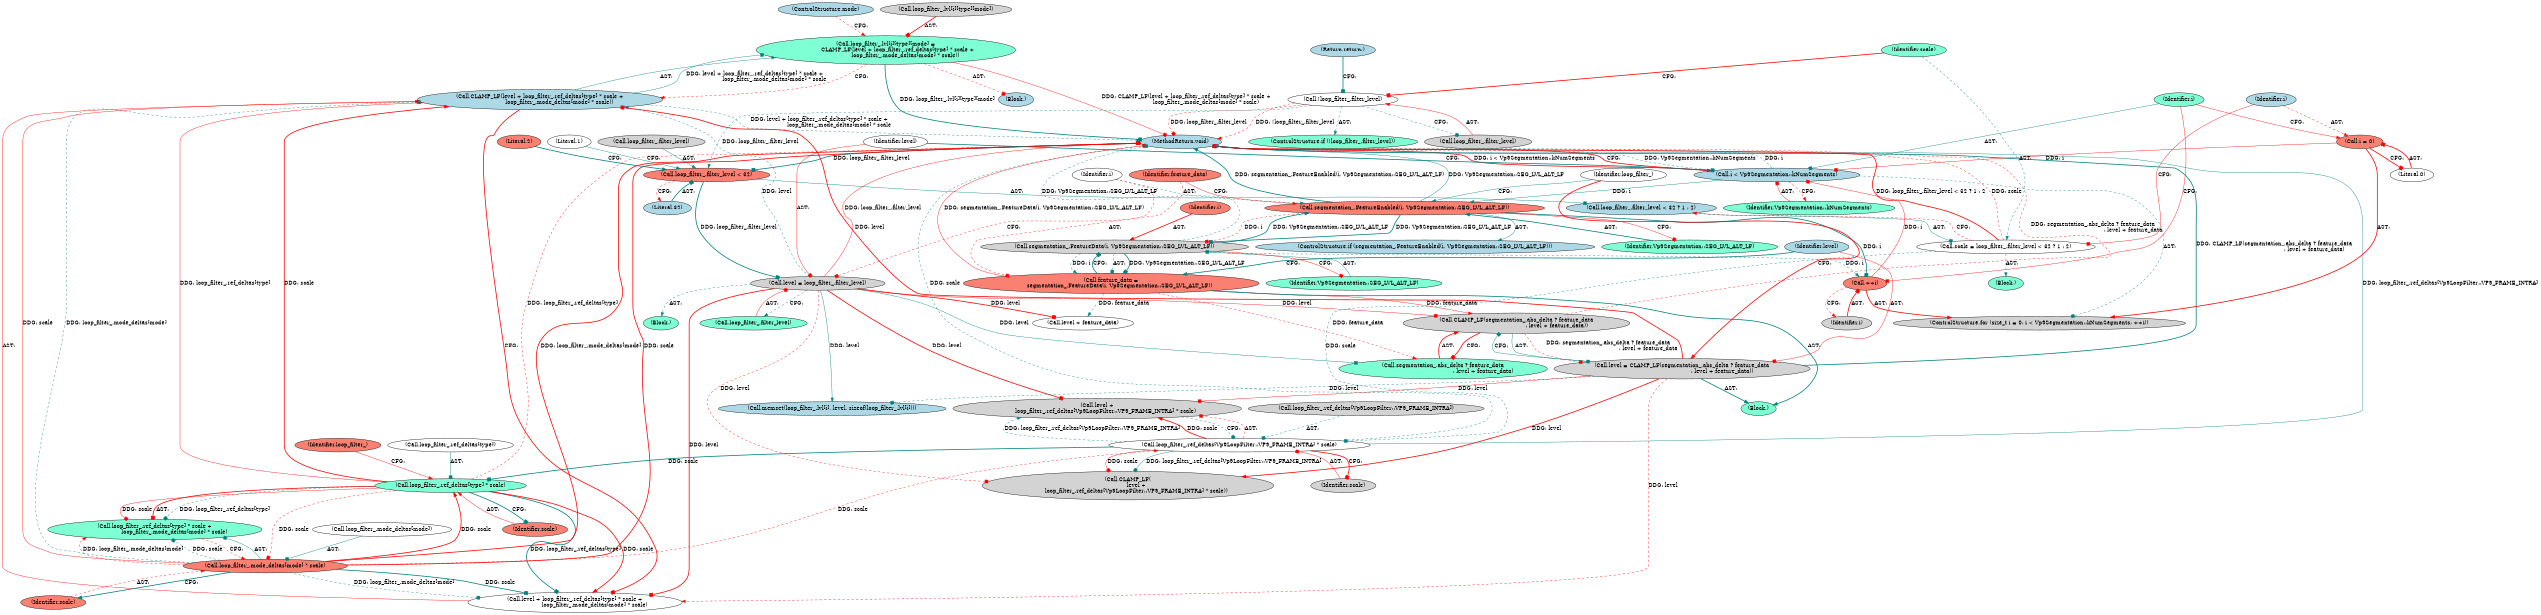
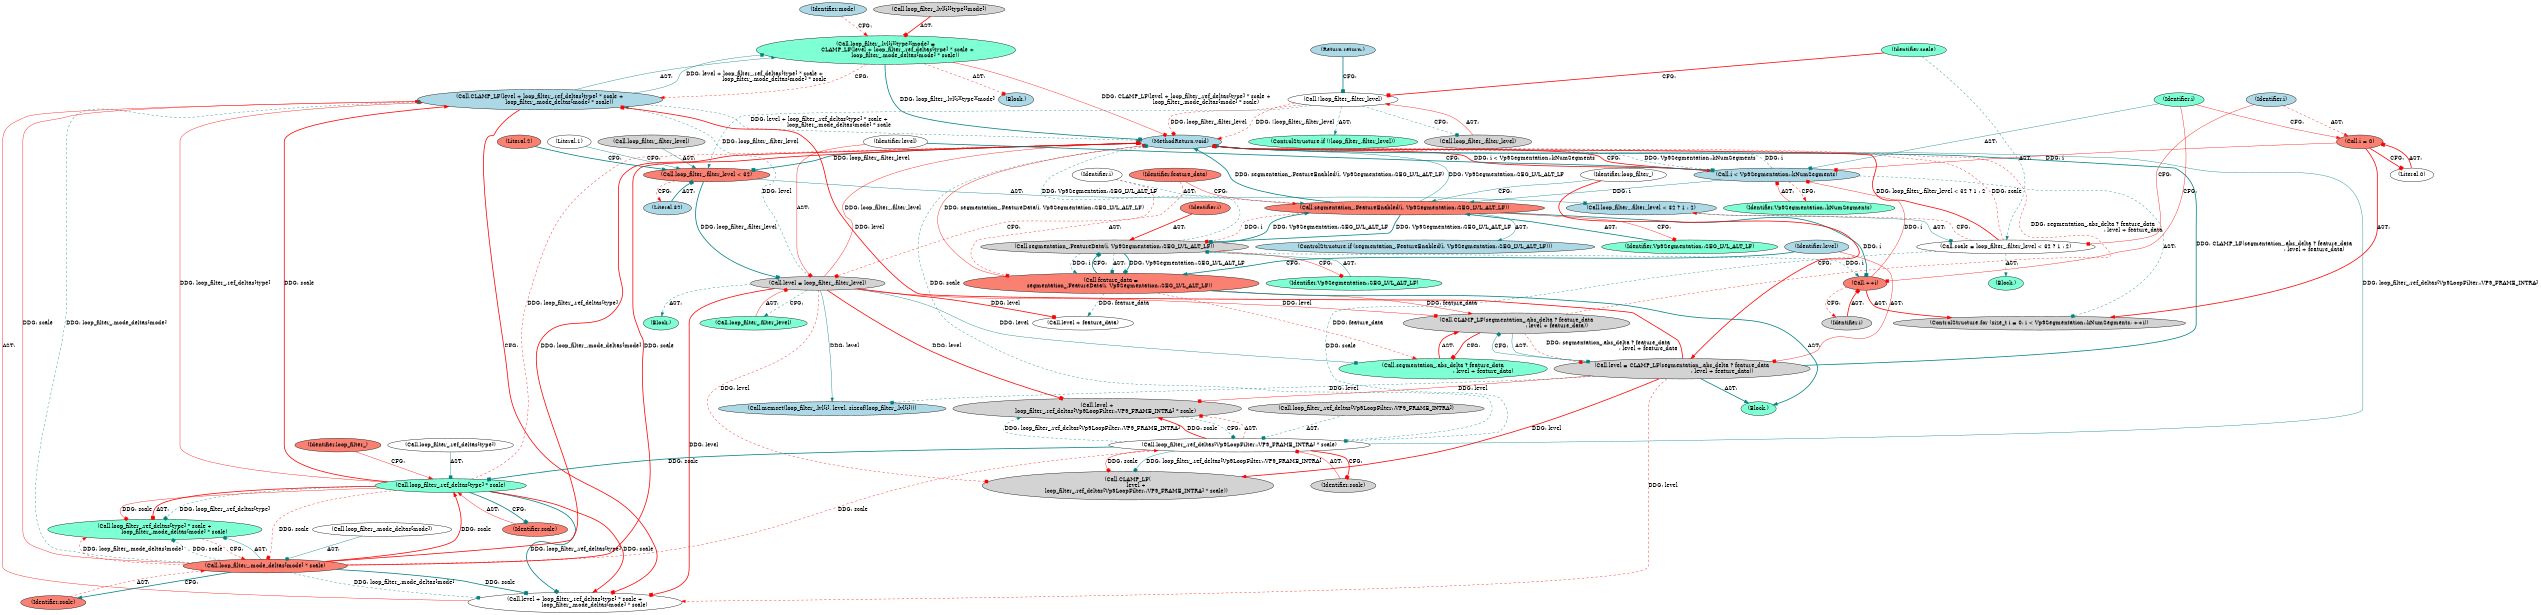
node "(ControlStructure,mode)": label "(ControlStructure,mode)" -> "(Identifier,mode)"
